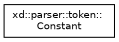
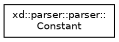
node "xd::parser::token:: Constant": label "xd::parser::token:: Constant" -> "xd::parser::parser:: Constant"
